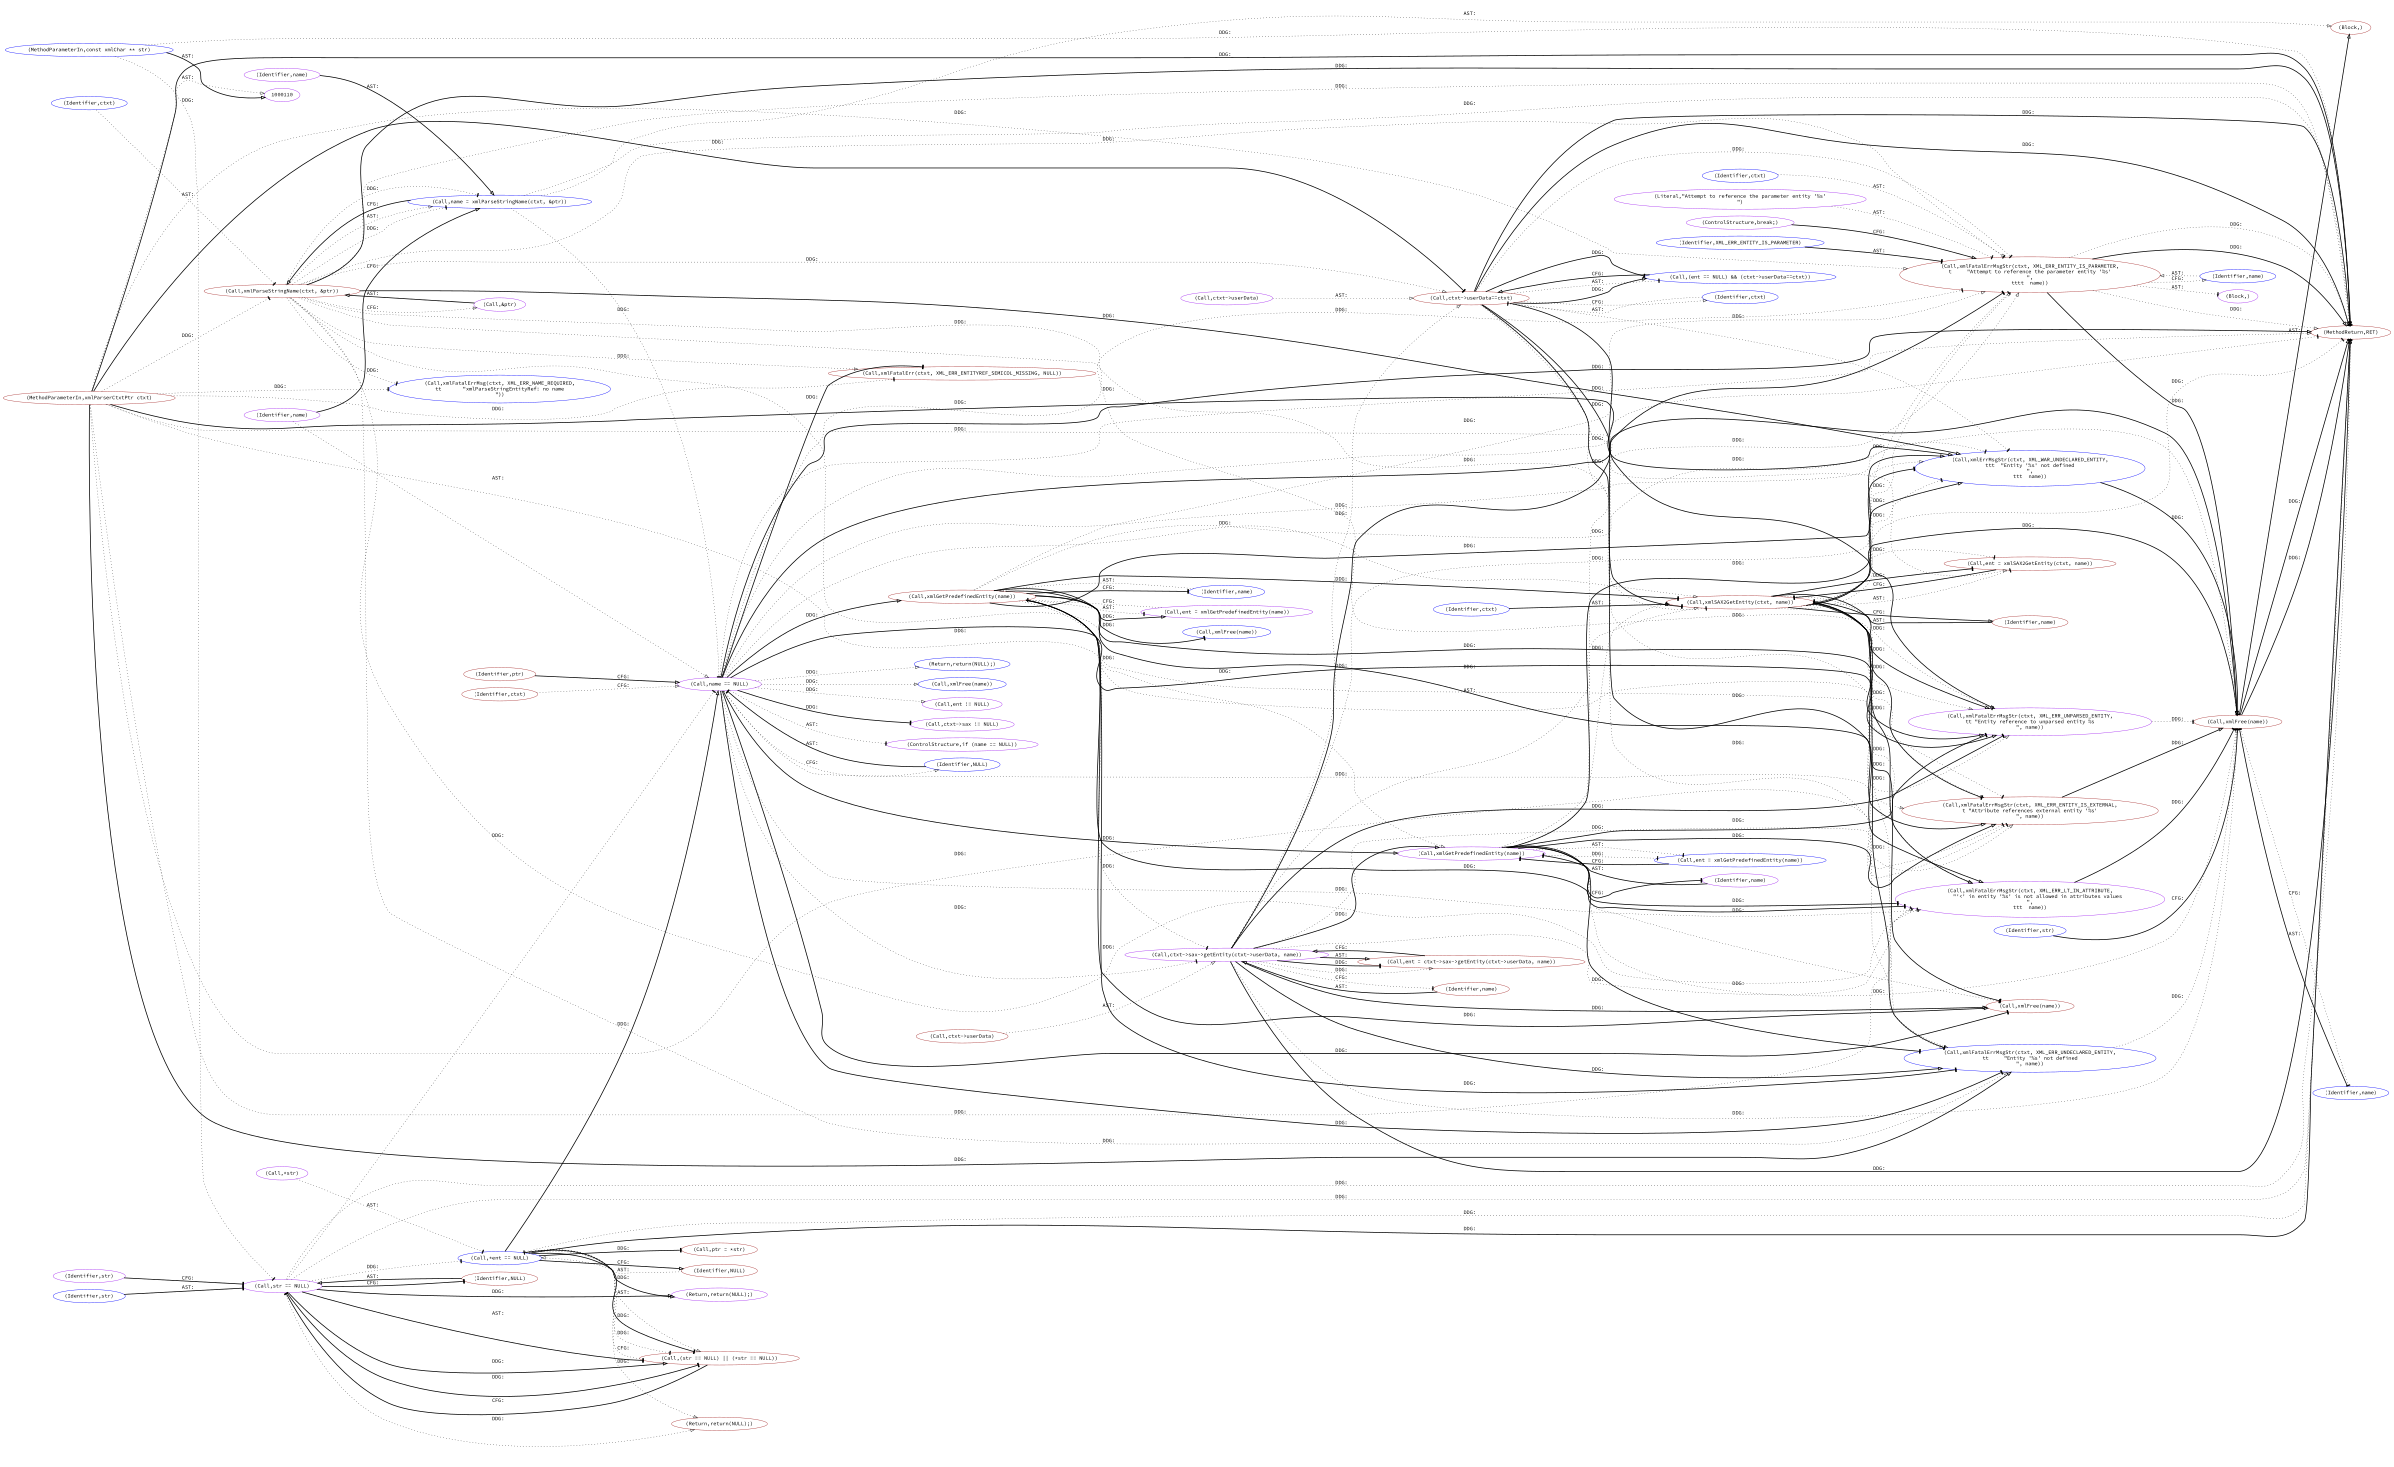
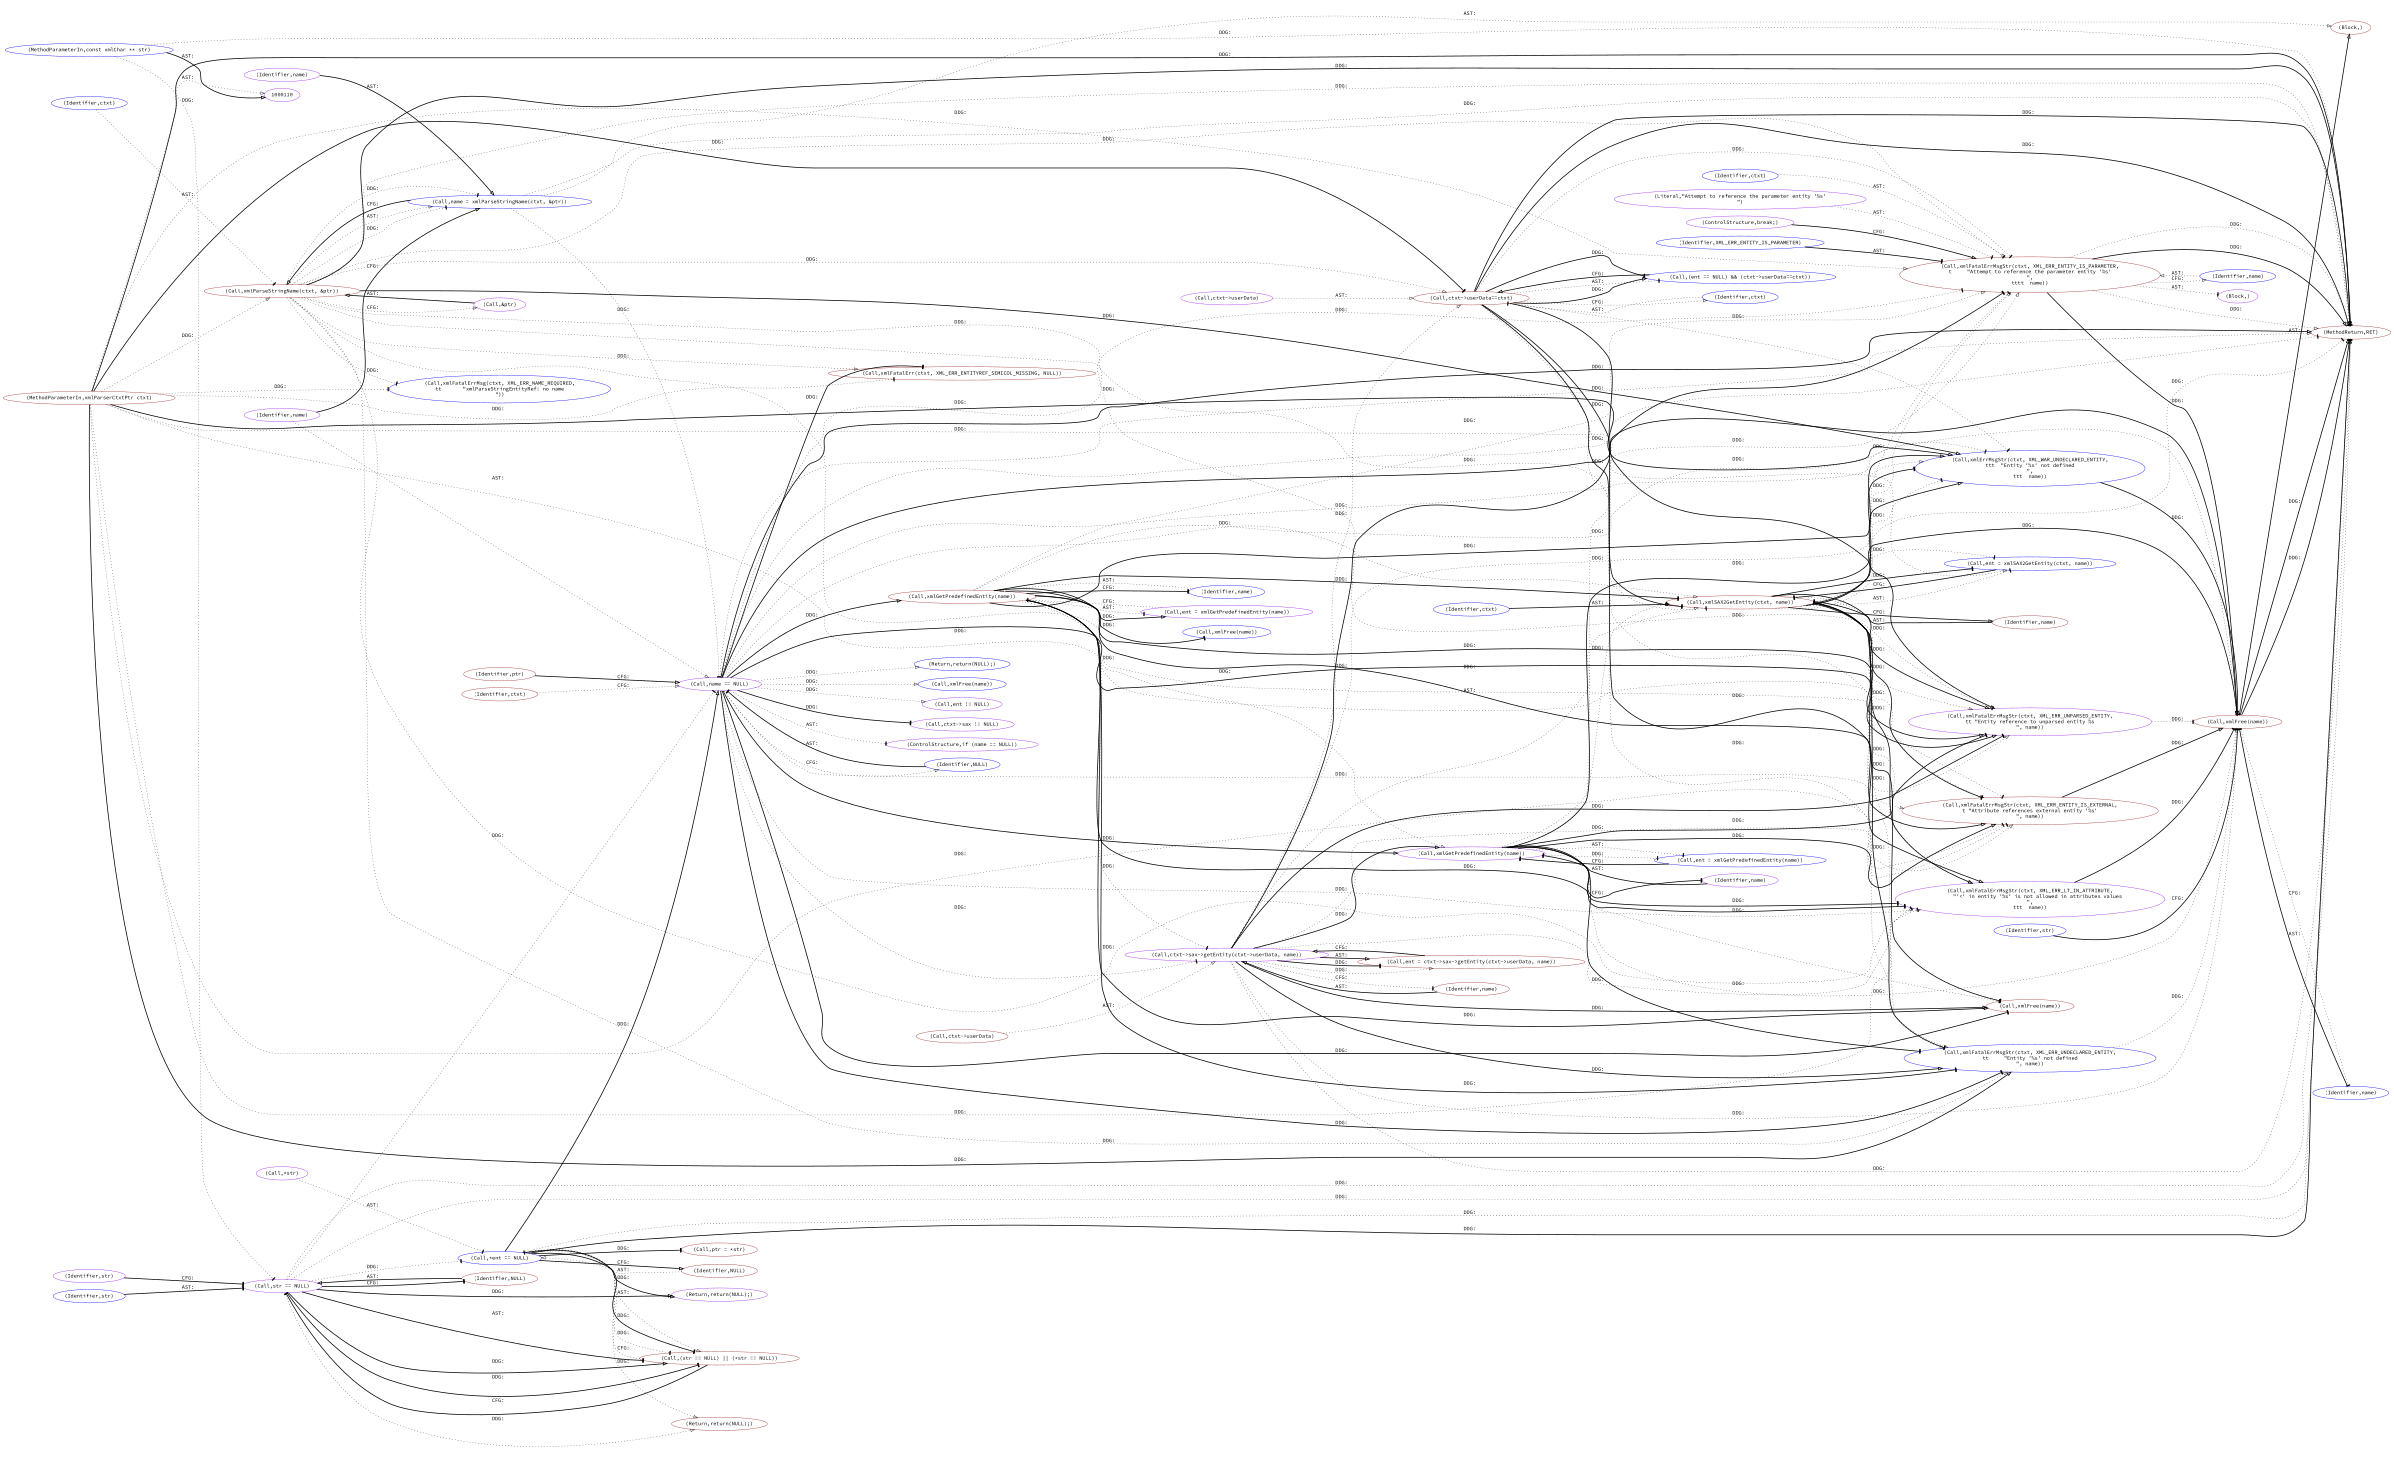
edge "(MethodParameterIn,xmlParserCtxtPtr ctxt)" -> "(Call,xmlParseStringName(ctxt, &ptr))": arrowhead tee -> onormal
node "(Call,ent = xmlSAX2GetEntity(ctxt, name))": color brown -> blue
edge "(Call,ctxt->sax->getEntity(ctxt->userData, name))" -> "(MethodReturn,RET)": style bold -> dotted
